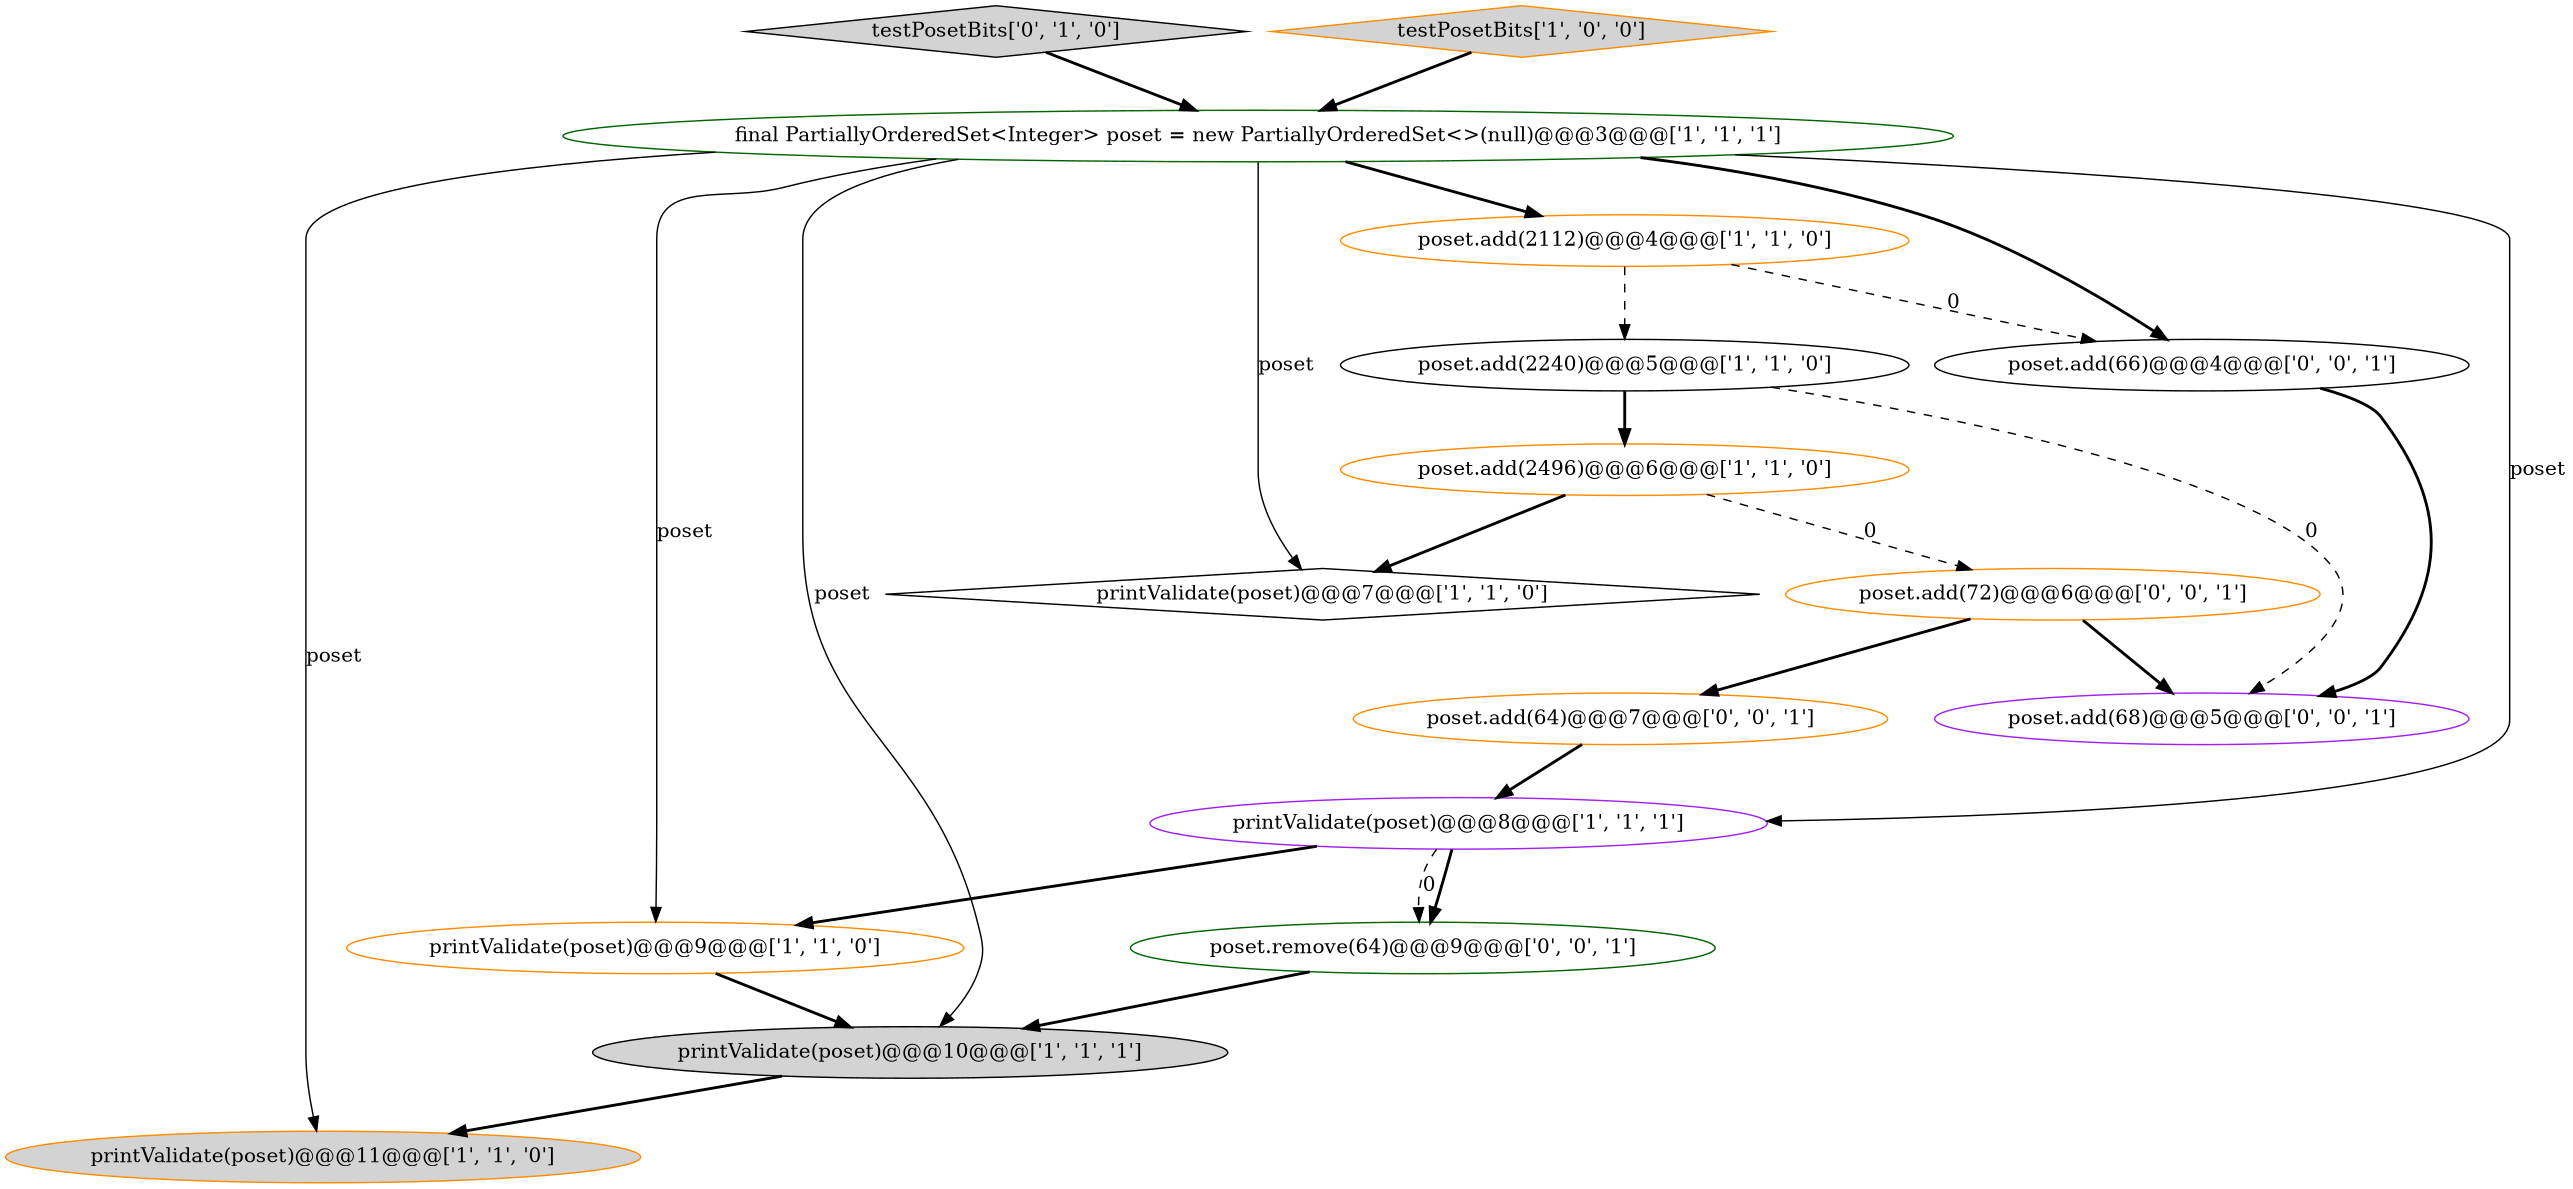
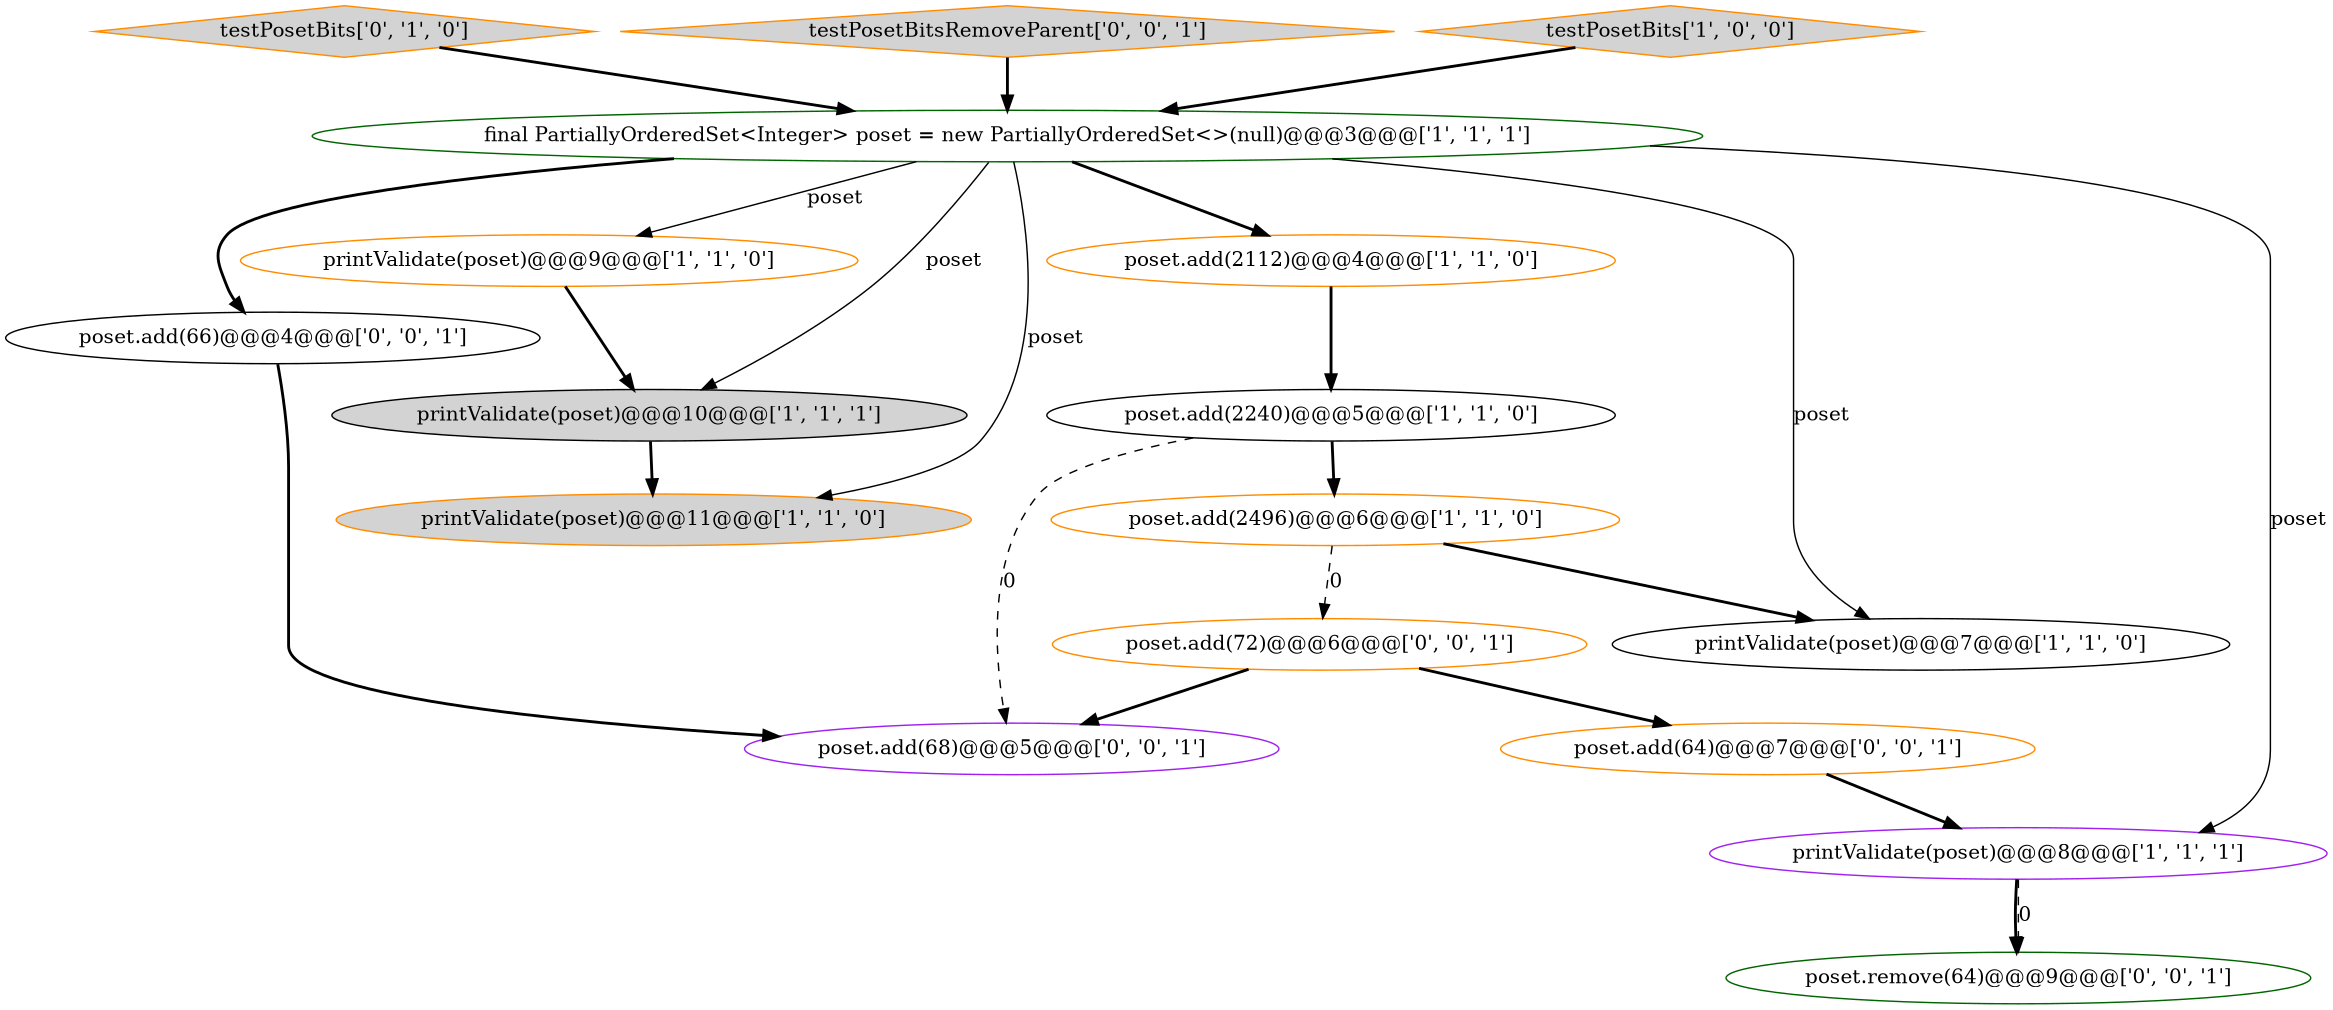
node "testPosetBits['0', '1', '0']": color black -> darkorange
node "testPosetBitsRemoveParent['0', '0', '1']": added
edge "poset.add(2112)@@@4@@@['1', '1', '0']" -> "poset.add(2240)@@@5@@@['1', '1', '0']": style dashed -> bold
edge "poset.add(2112)@@@4@@@['1', '1', '0']" -> "poset.add(66)@@@4@@@['0', '0', '1']": removed, label "0"
node "printValidate(poset)@@@7@@@['1', '1', '0']": shape diamond -> ellipse
edge "printValidate(poset)@@@8@@@['1', '1', '1']" -> "printValidate(poset)@@@9@@@['1', '1', '0']": removed
edge "poset.remove(64)@@@9@@@['0', '0', '1']" -> "printValidate(poset)@@@10@@@['1', '1', '1']": removed
